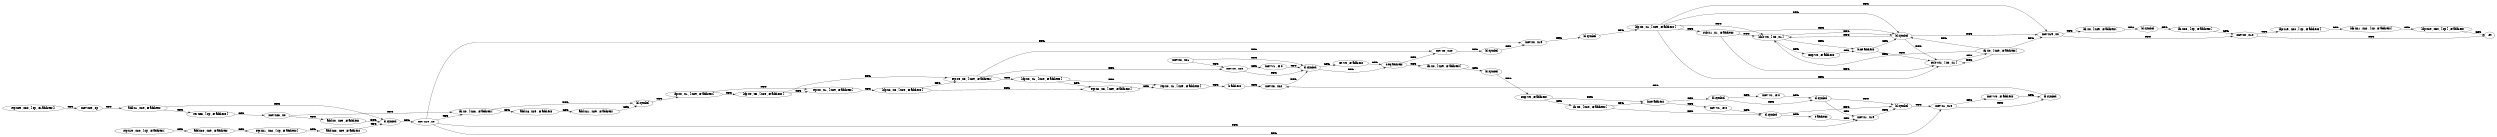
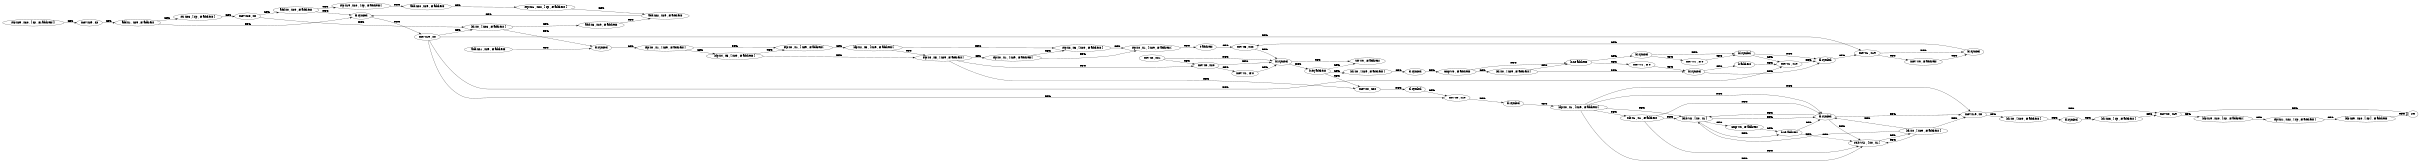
edge "add x0 , x29 , # address" -> "stp x19 , x20 , [ sp , # address ]": added, label "CFG"
edge "tst w0 , # address" -> "b.eq address": reversed
edge "add x8 , x29 , # address" -> "add x21 , x29 , # address": now "add x8 , x29 , # address" -> "add x22 , x29 , # address"
edge "stp x19 , x20 , [ sp , # address ]" -> "add x20 , x29 , # address": label "CFG" -> "DFG"
